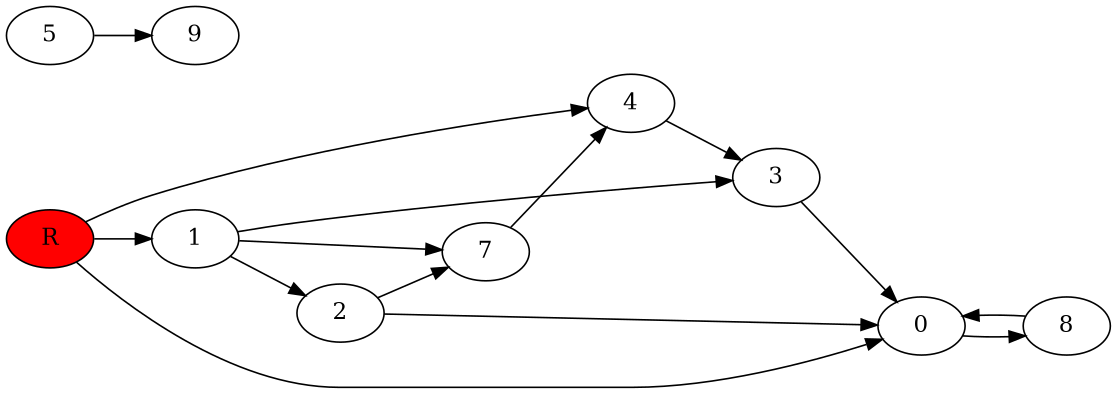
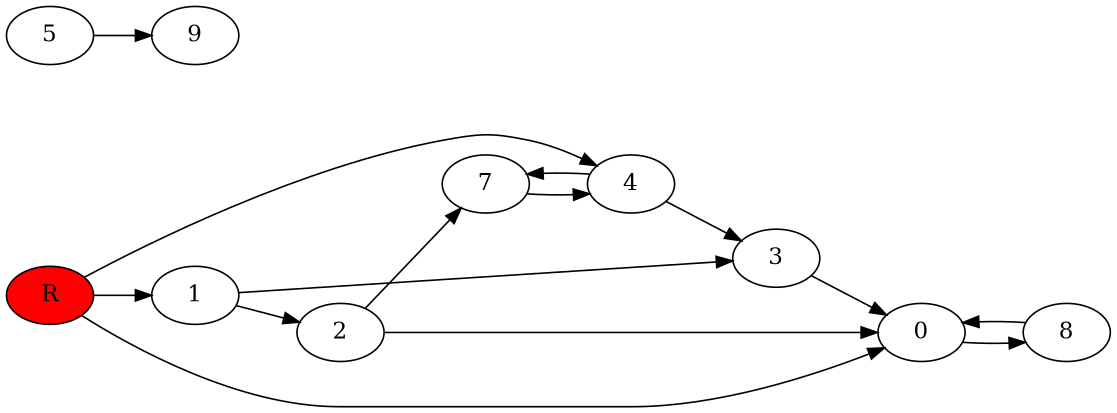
edge "1" -> "7": now "4" -> "7"
